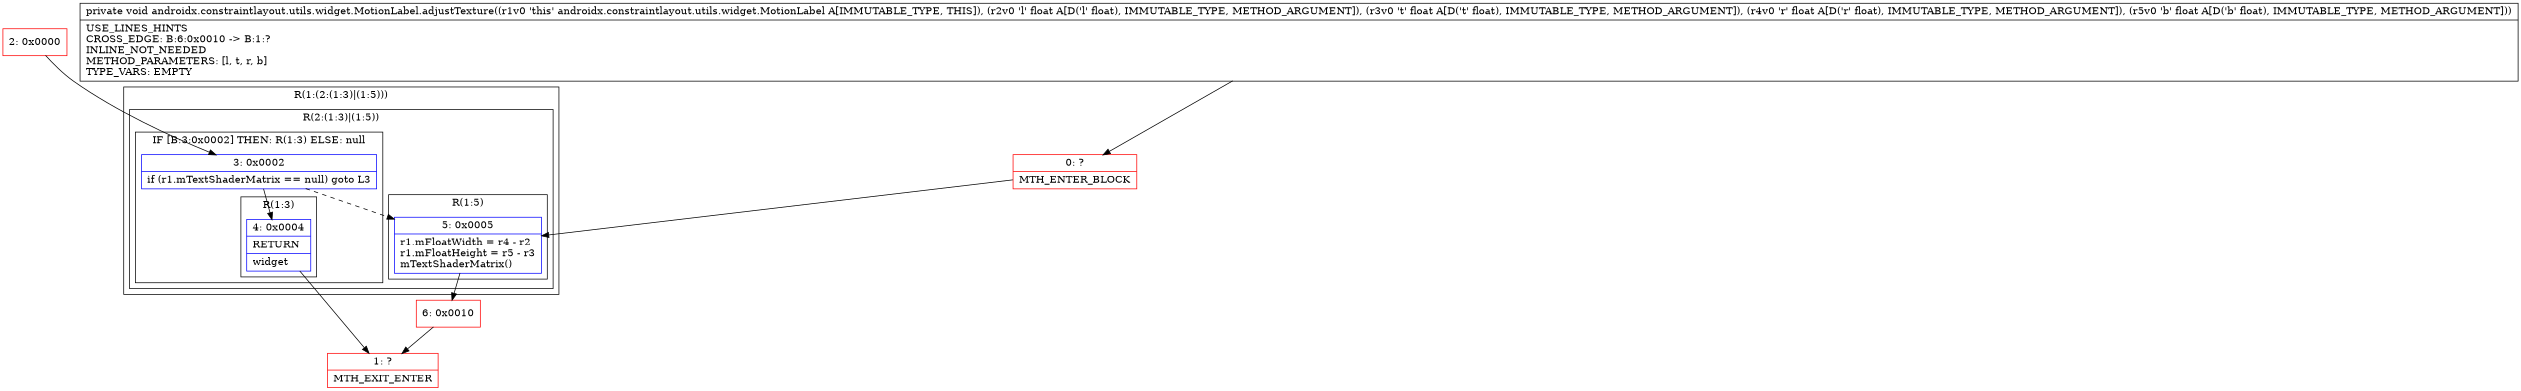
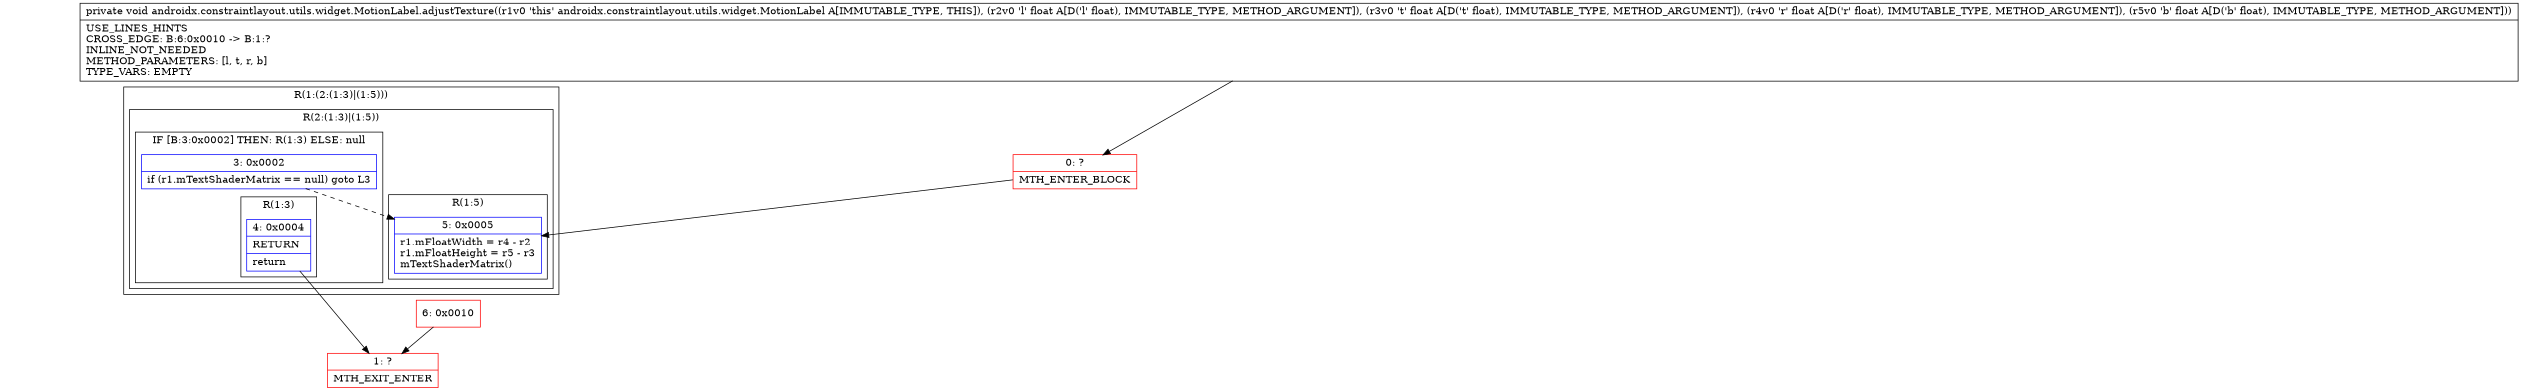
node "2: 0x0000": removed
edge "3: 0x0002" -> "4: 0x0004": removed
node "4: 0x0004": text "widget" -> "return"
edge "5: 0x0005" -> "6: 0x0010": removed
